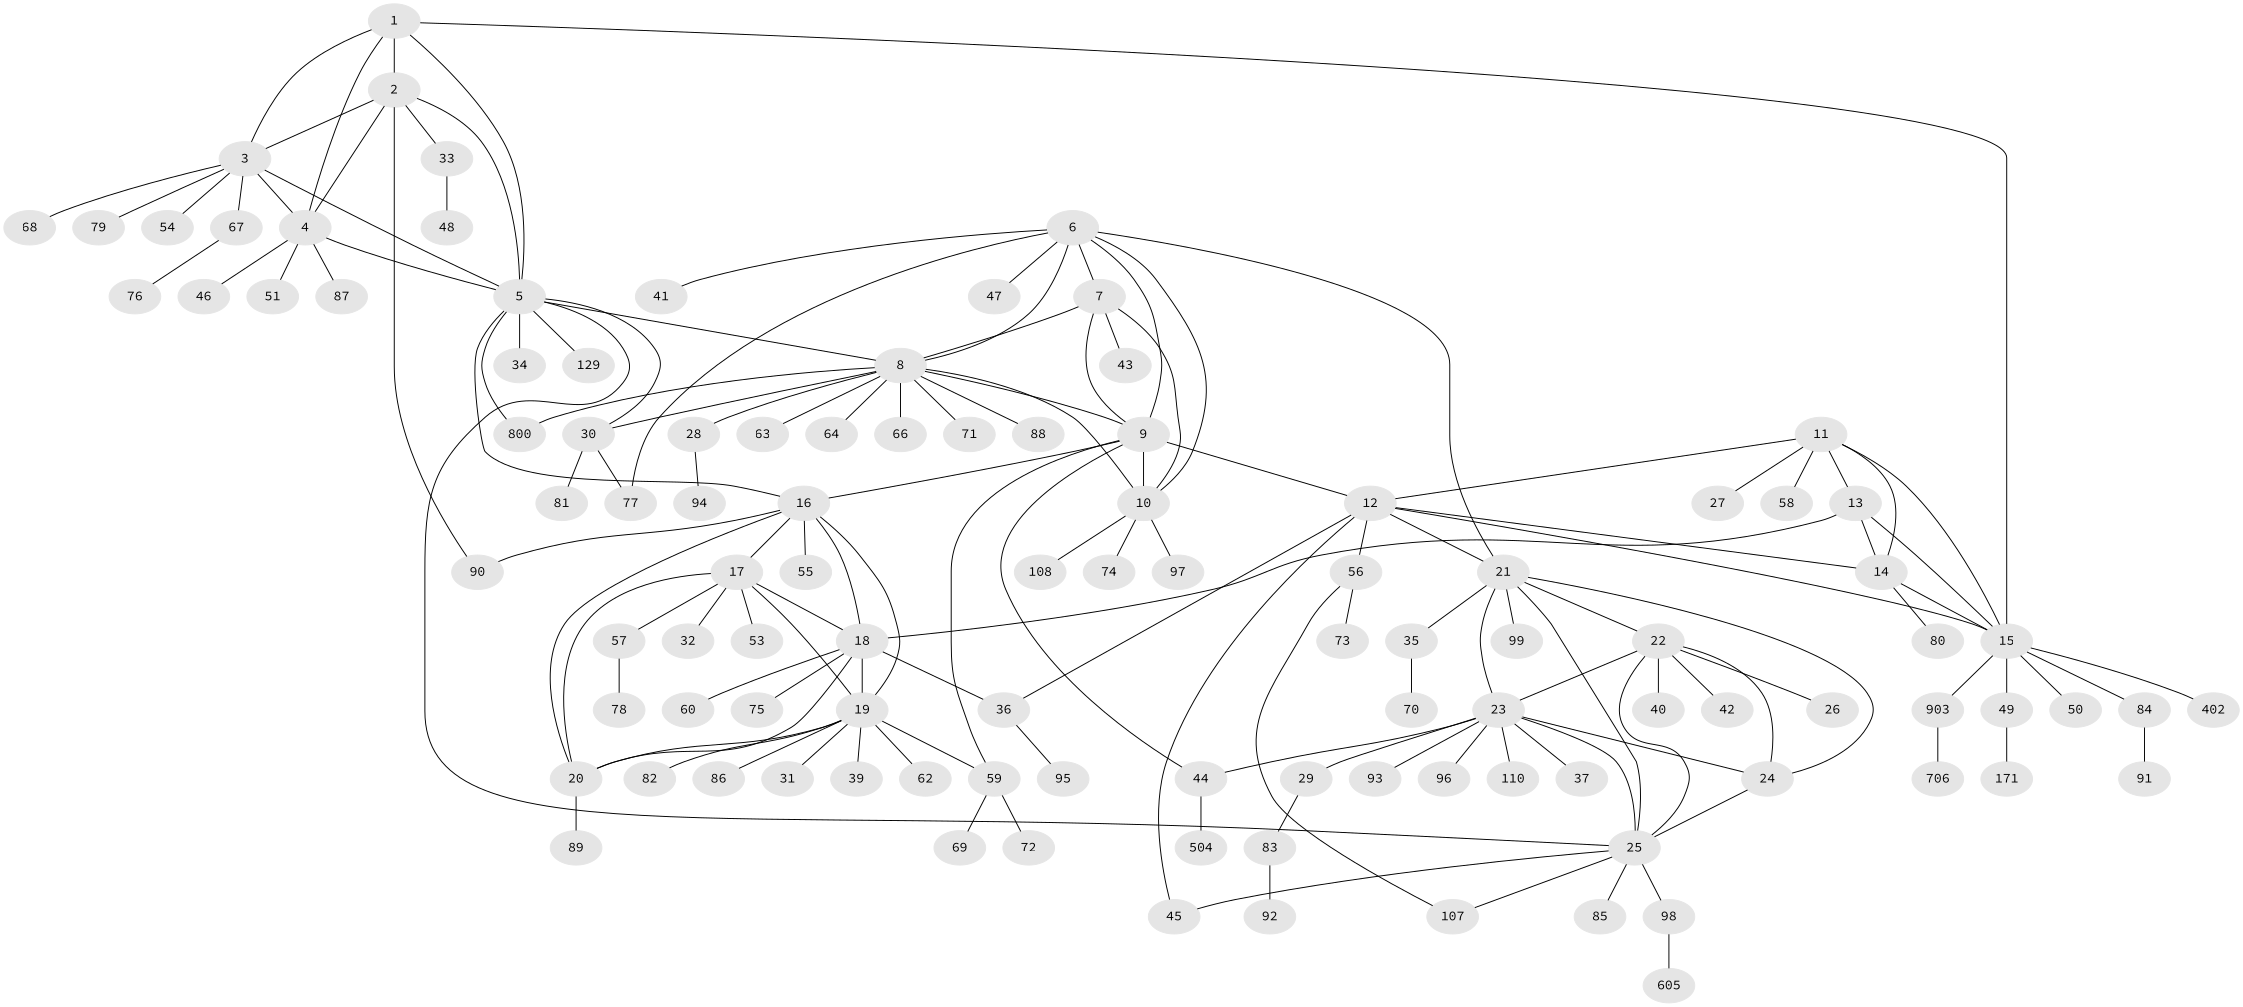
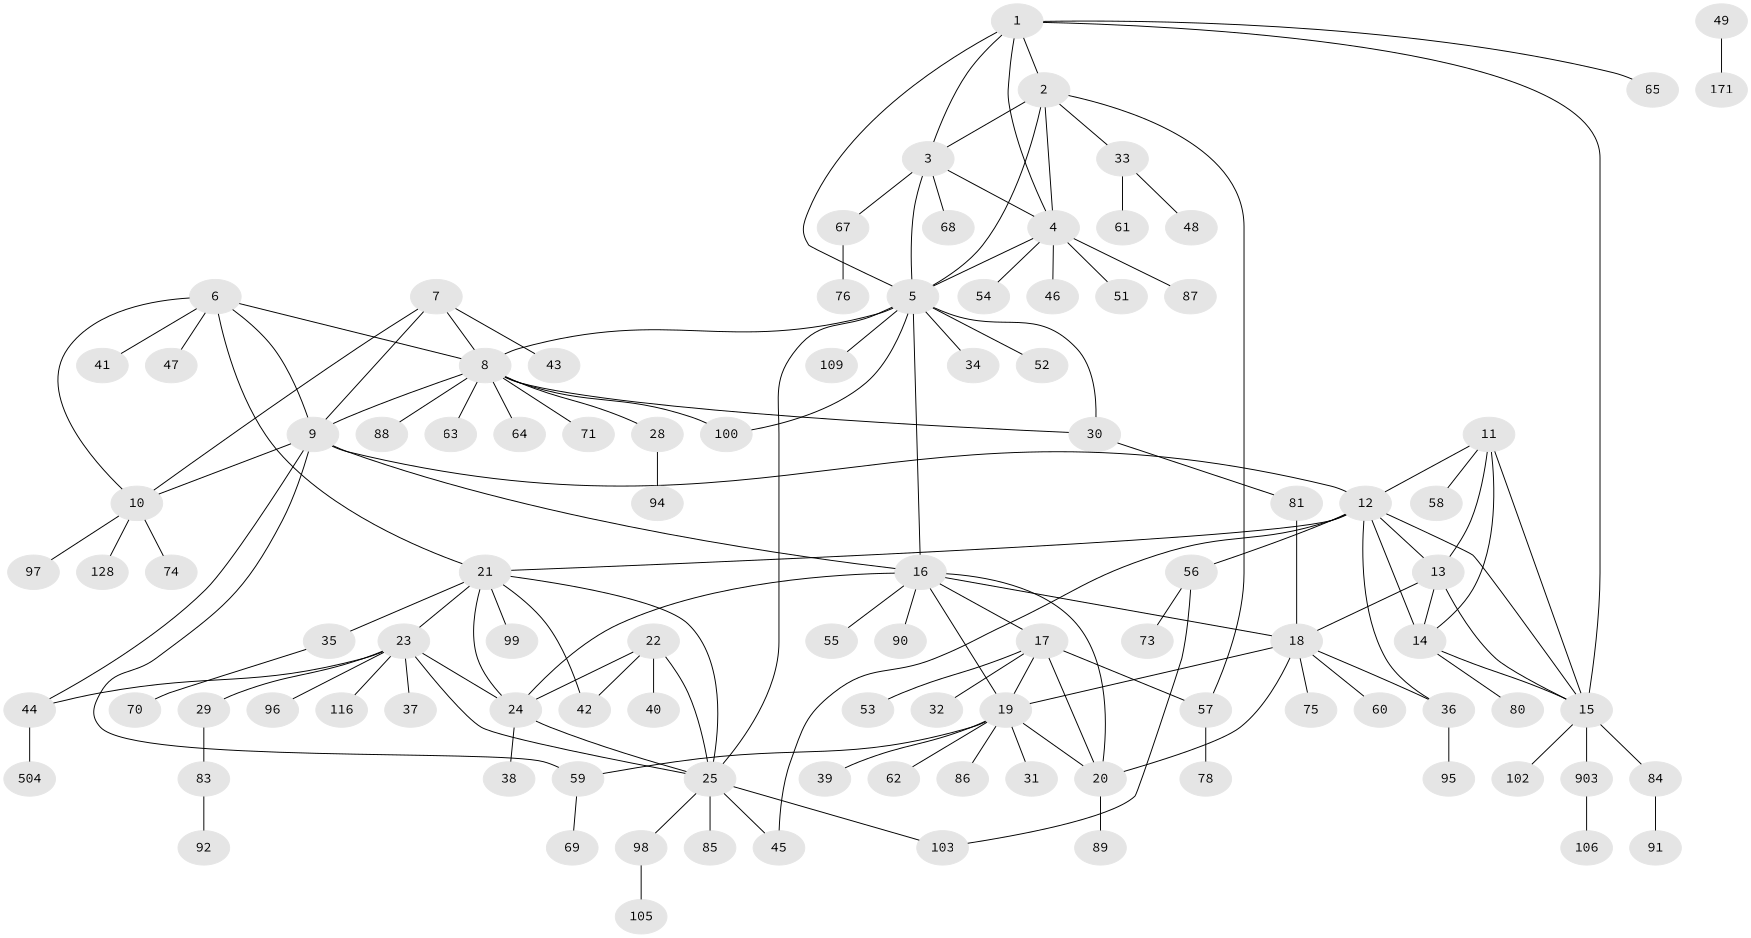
node "65": added
edge "3" -- "54": now "4" -- "54"
node "79": removed
node "61": added
edge "6" -- "7": removed
edge "2" -- "90": now "2" -- "57"
node "129": label "129" -> "109"
node "52": added
edge "8" -- "10": removed
node "800": label "800" -> "100"
node "66": removed
node "77": removed
node "27": removed
edge "12" -- "13": added
node "108": label "108" -> "128"
edge "16" -- "24": added
edge "17" -- "18": now "81" -- "18"
edge "21" -- "22": now "21" -- "42"
edge "15" -- "49": removed
edge "22" -- "23": removed
node "26": removed
node "50": removed
node "402": label "402" -> "102"
node "38": added
node "82": removed
node "93": removed
node "110": label "110" -> "116"
node "706": label "706" -> "106"
node "72": removed
node "107": label "107" -> "103"
node "605": label "605" -> "105"
